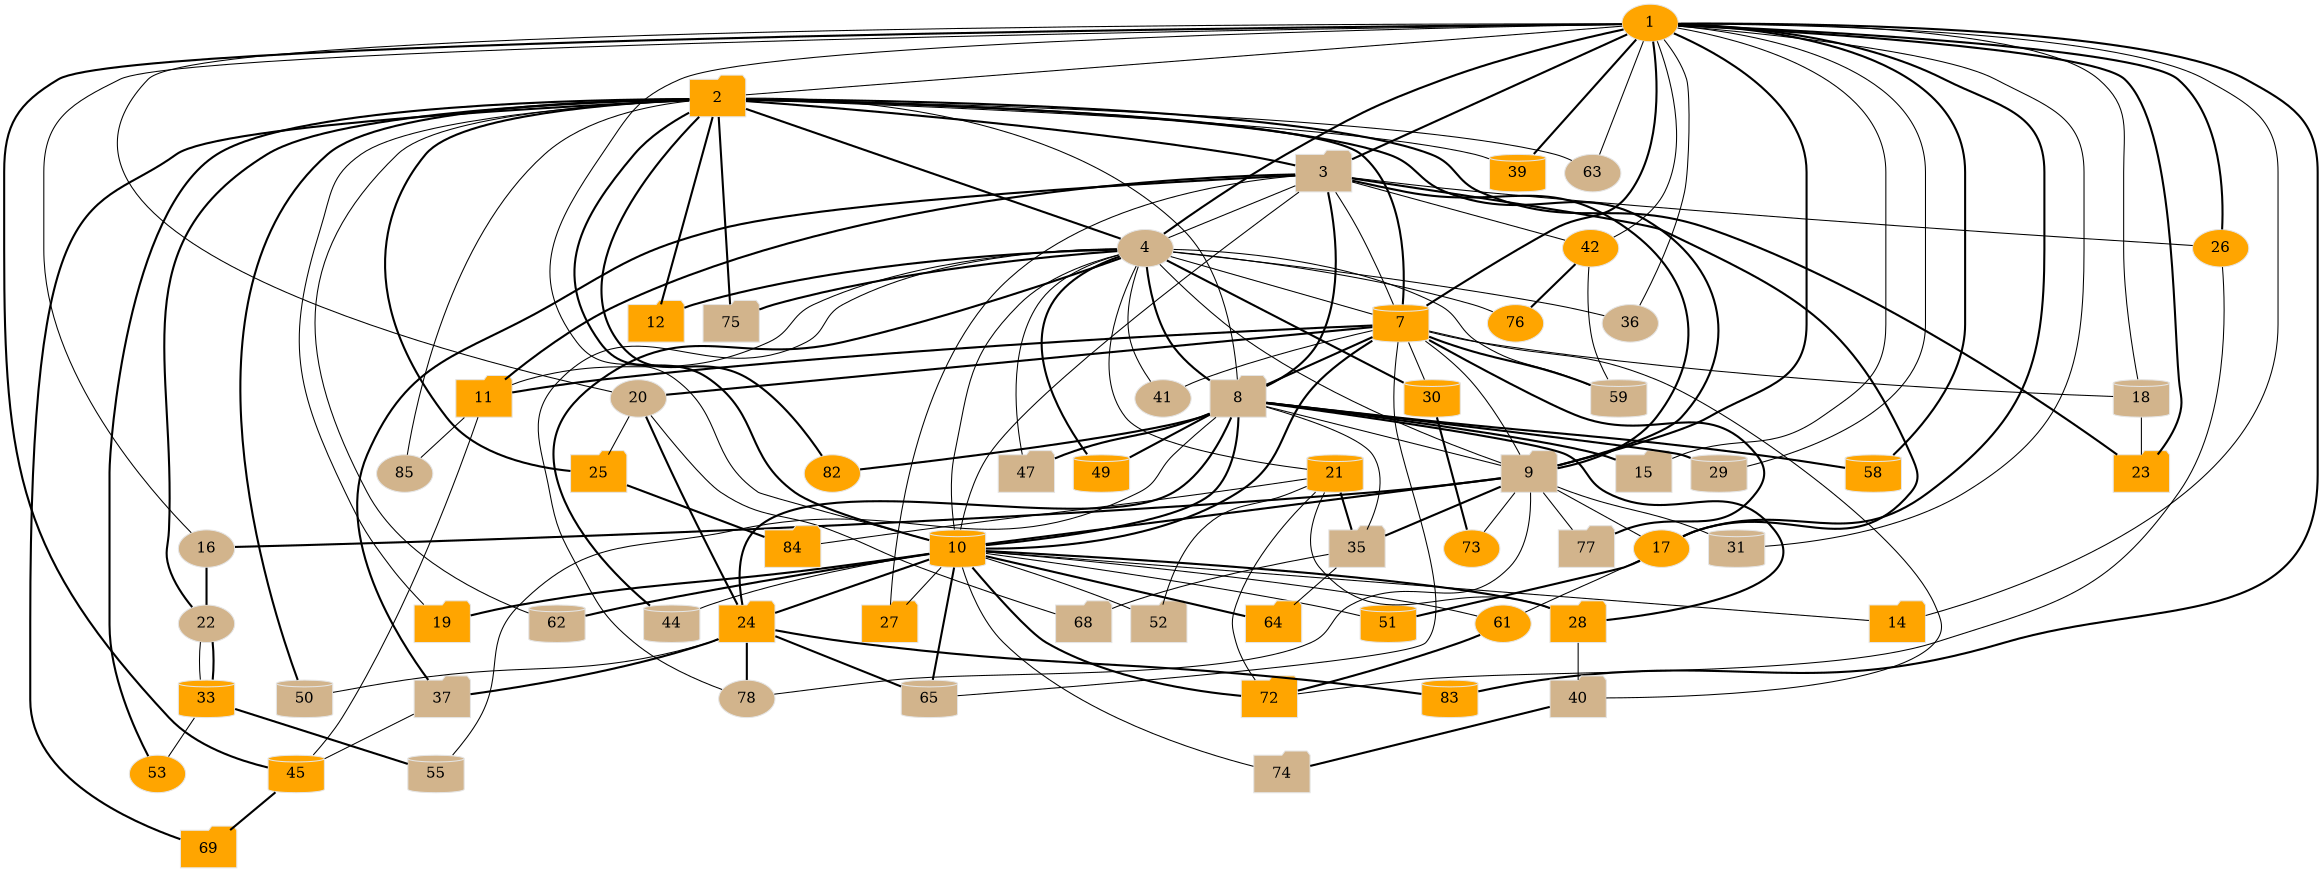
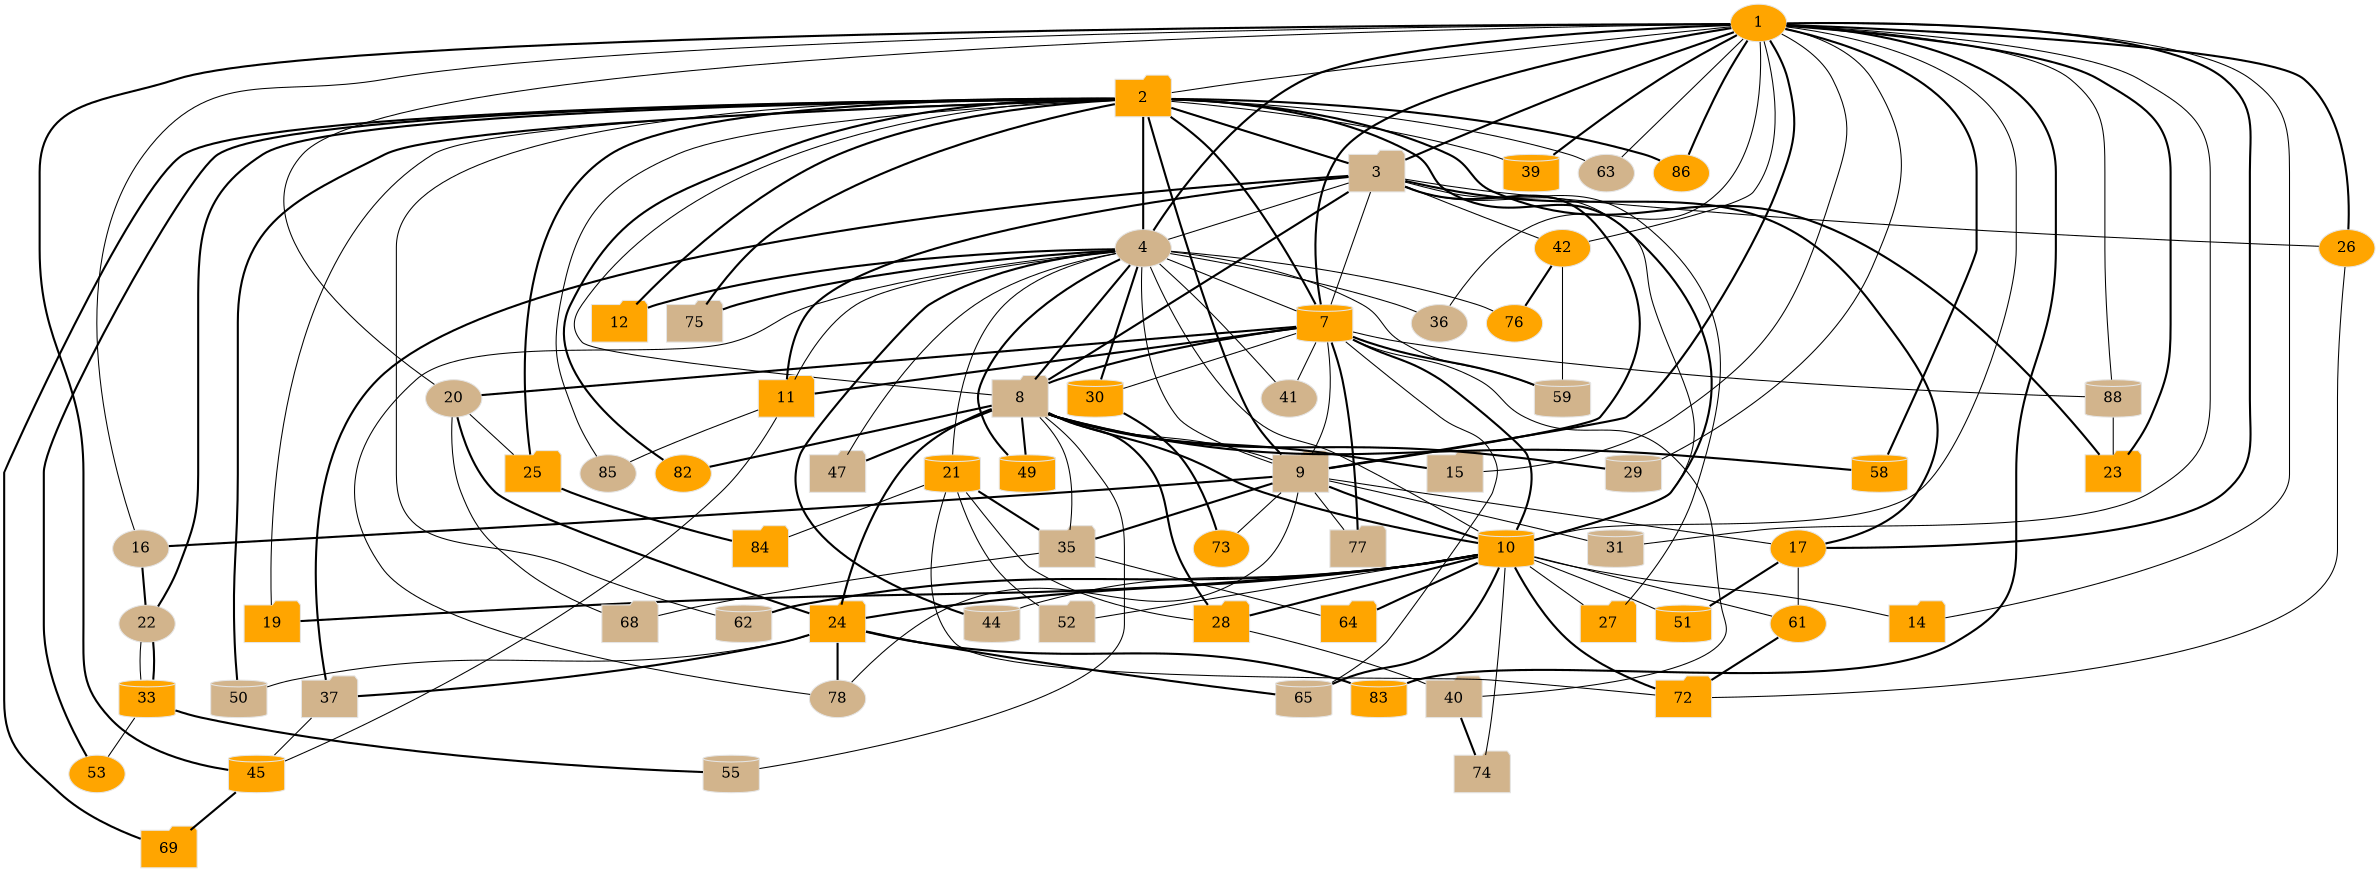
node "86": added
node "18": label "18" -> "88"
